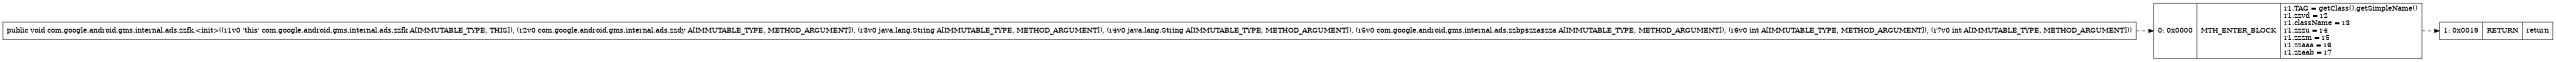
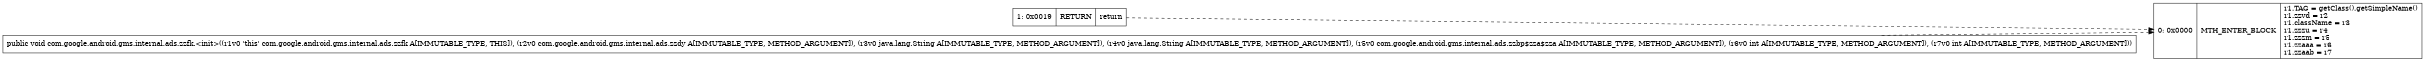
edge "0: 0x0000" -> "1: 0x0019": reversed
